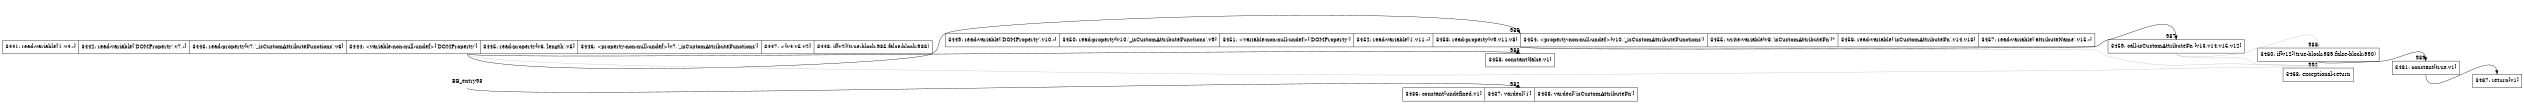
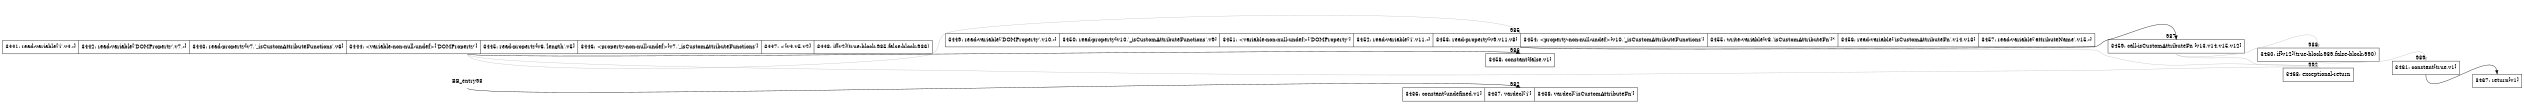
edge "3441: read-variable['i',v4,-]" -> "3449: read-variable['DOMProperty',v10,-]": color black -> gray
edge "3460: if[v12](true-block:989,false-block:990)" -> "3461: constant[true,v1]": color black -> gray
